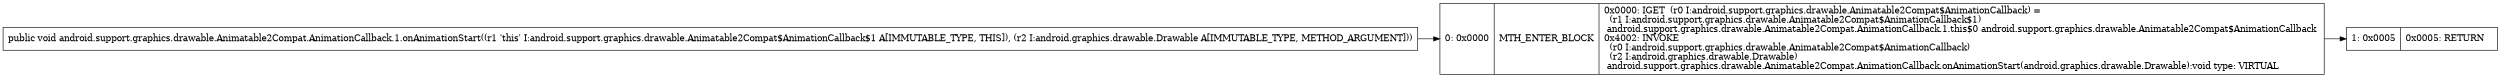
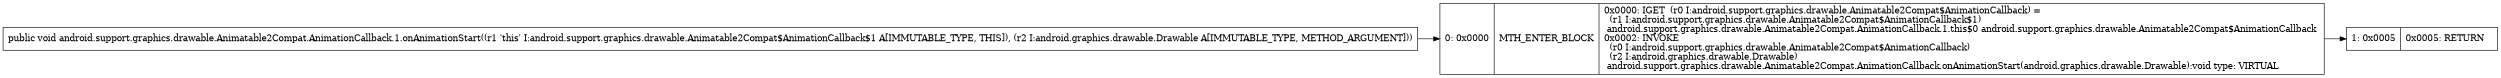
node "0: 0x0000": text "0x4002: INVOKE" -> "0x0002: INVOKE"
